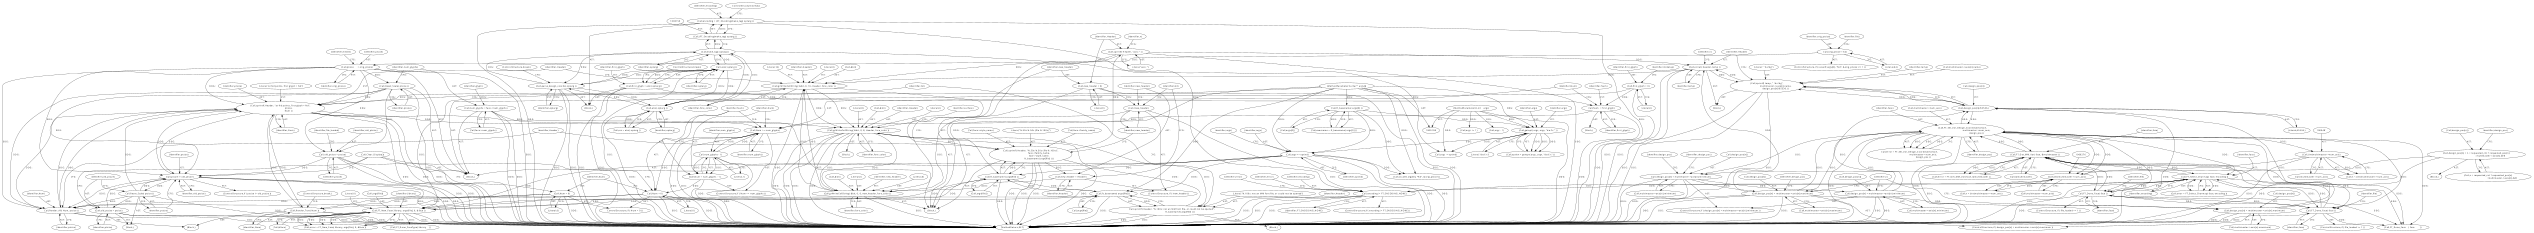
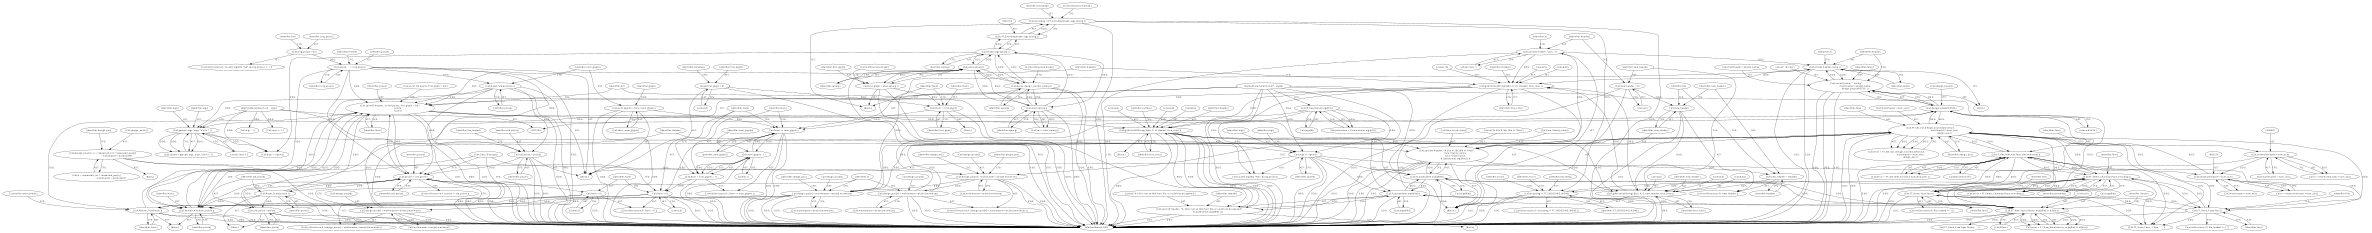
node "(Literal,64)": removed
node "(Call,first_glyph = 0)": label "(Call,first_glyph = 0)" -> "(Scale,first_glyph = 0)"
